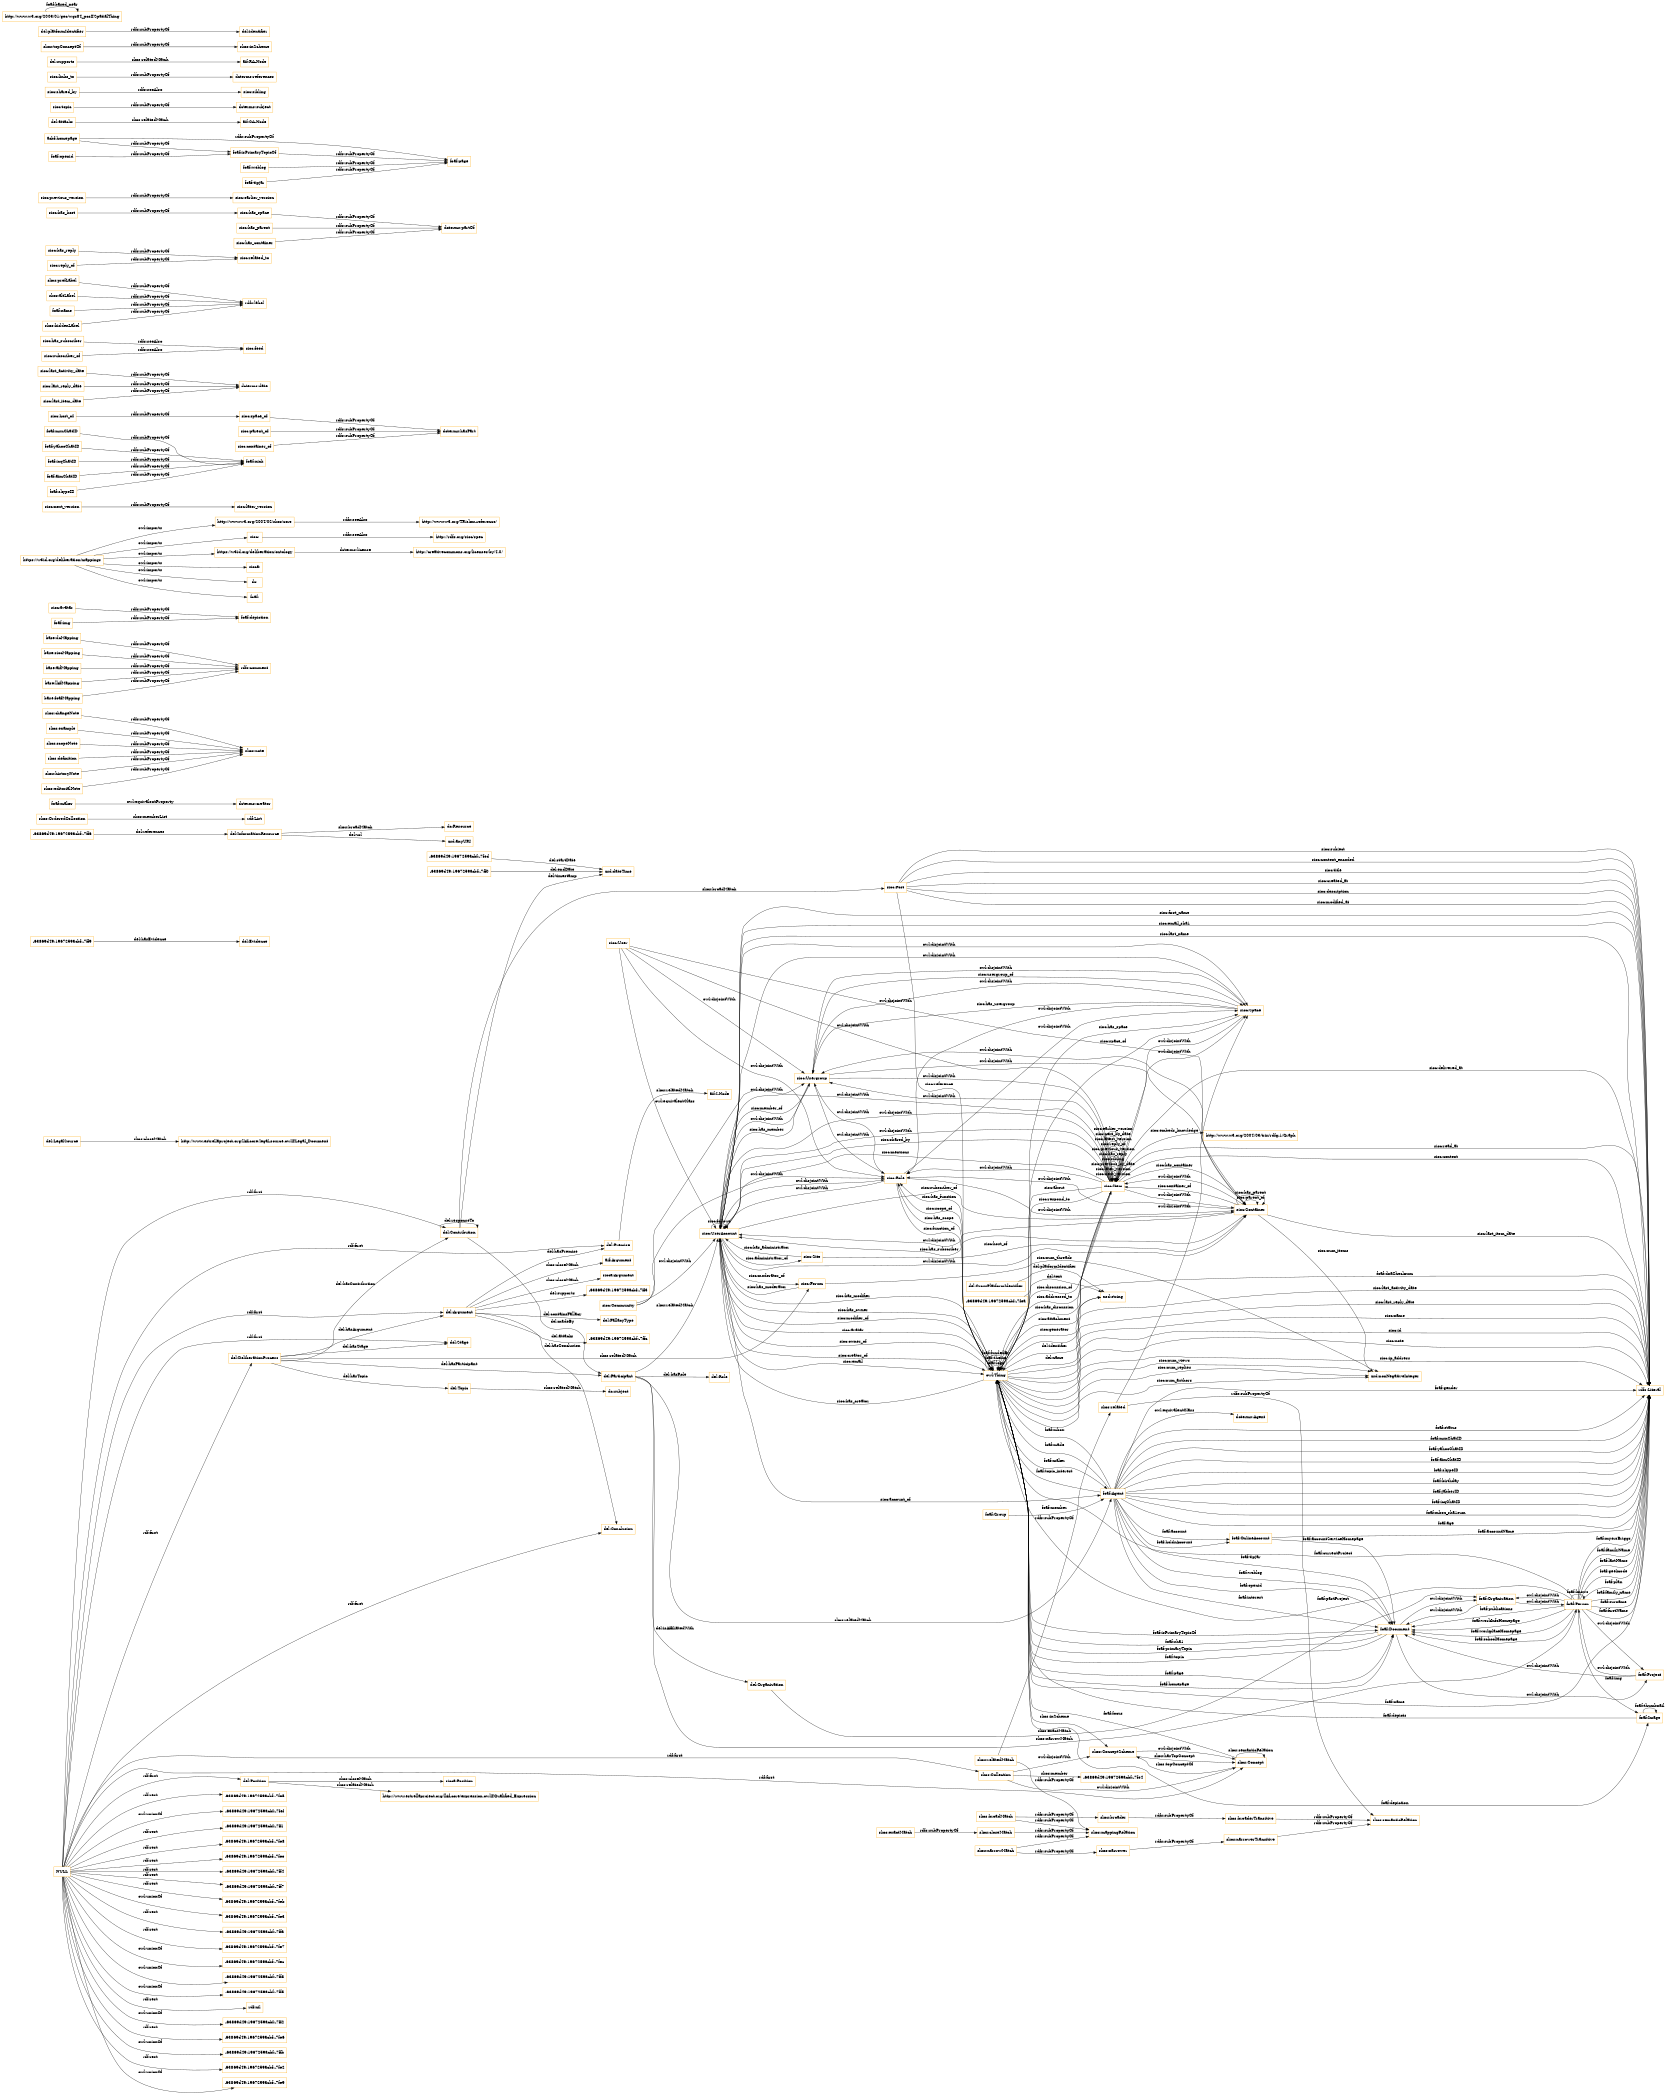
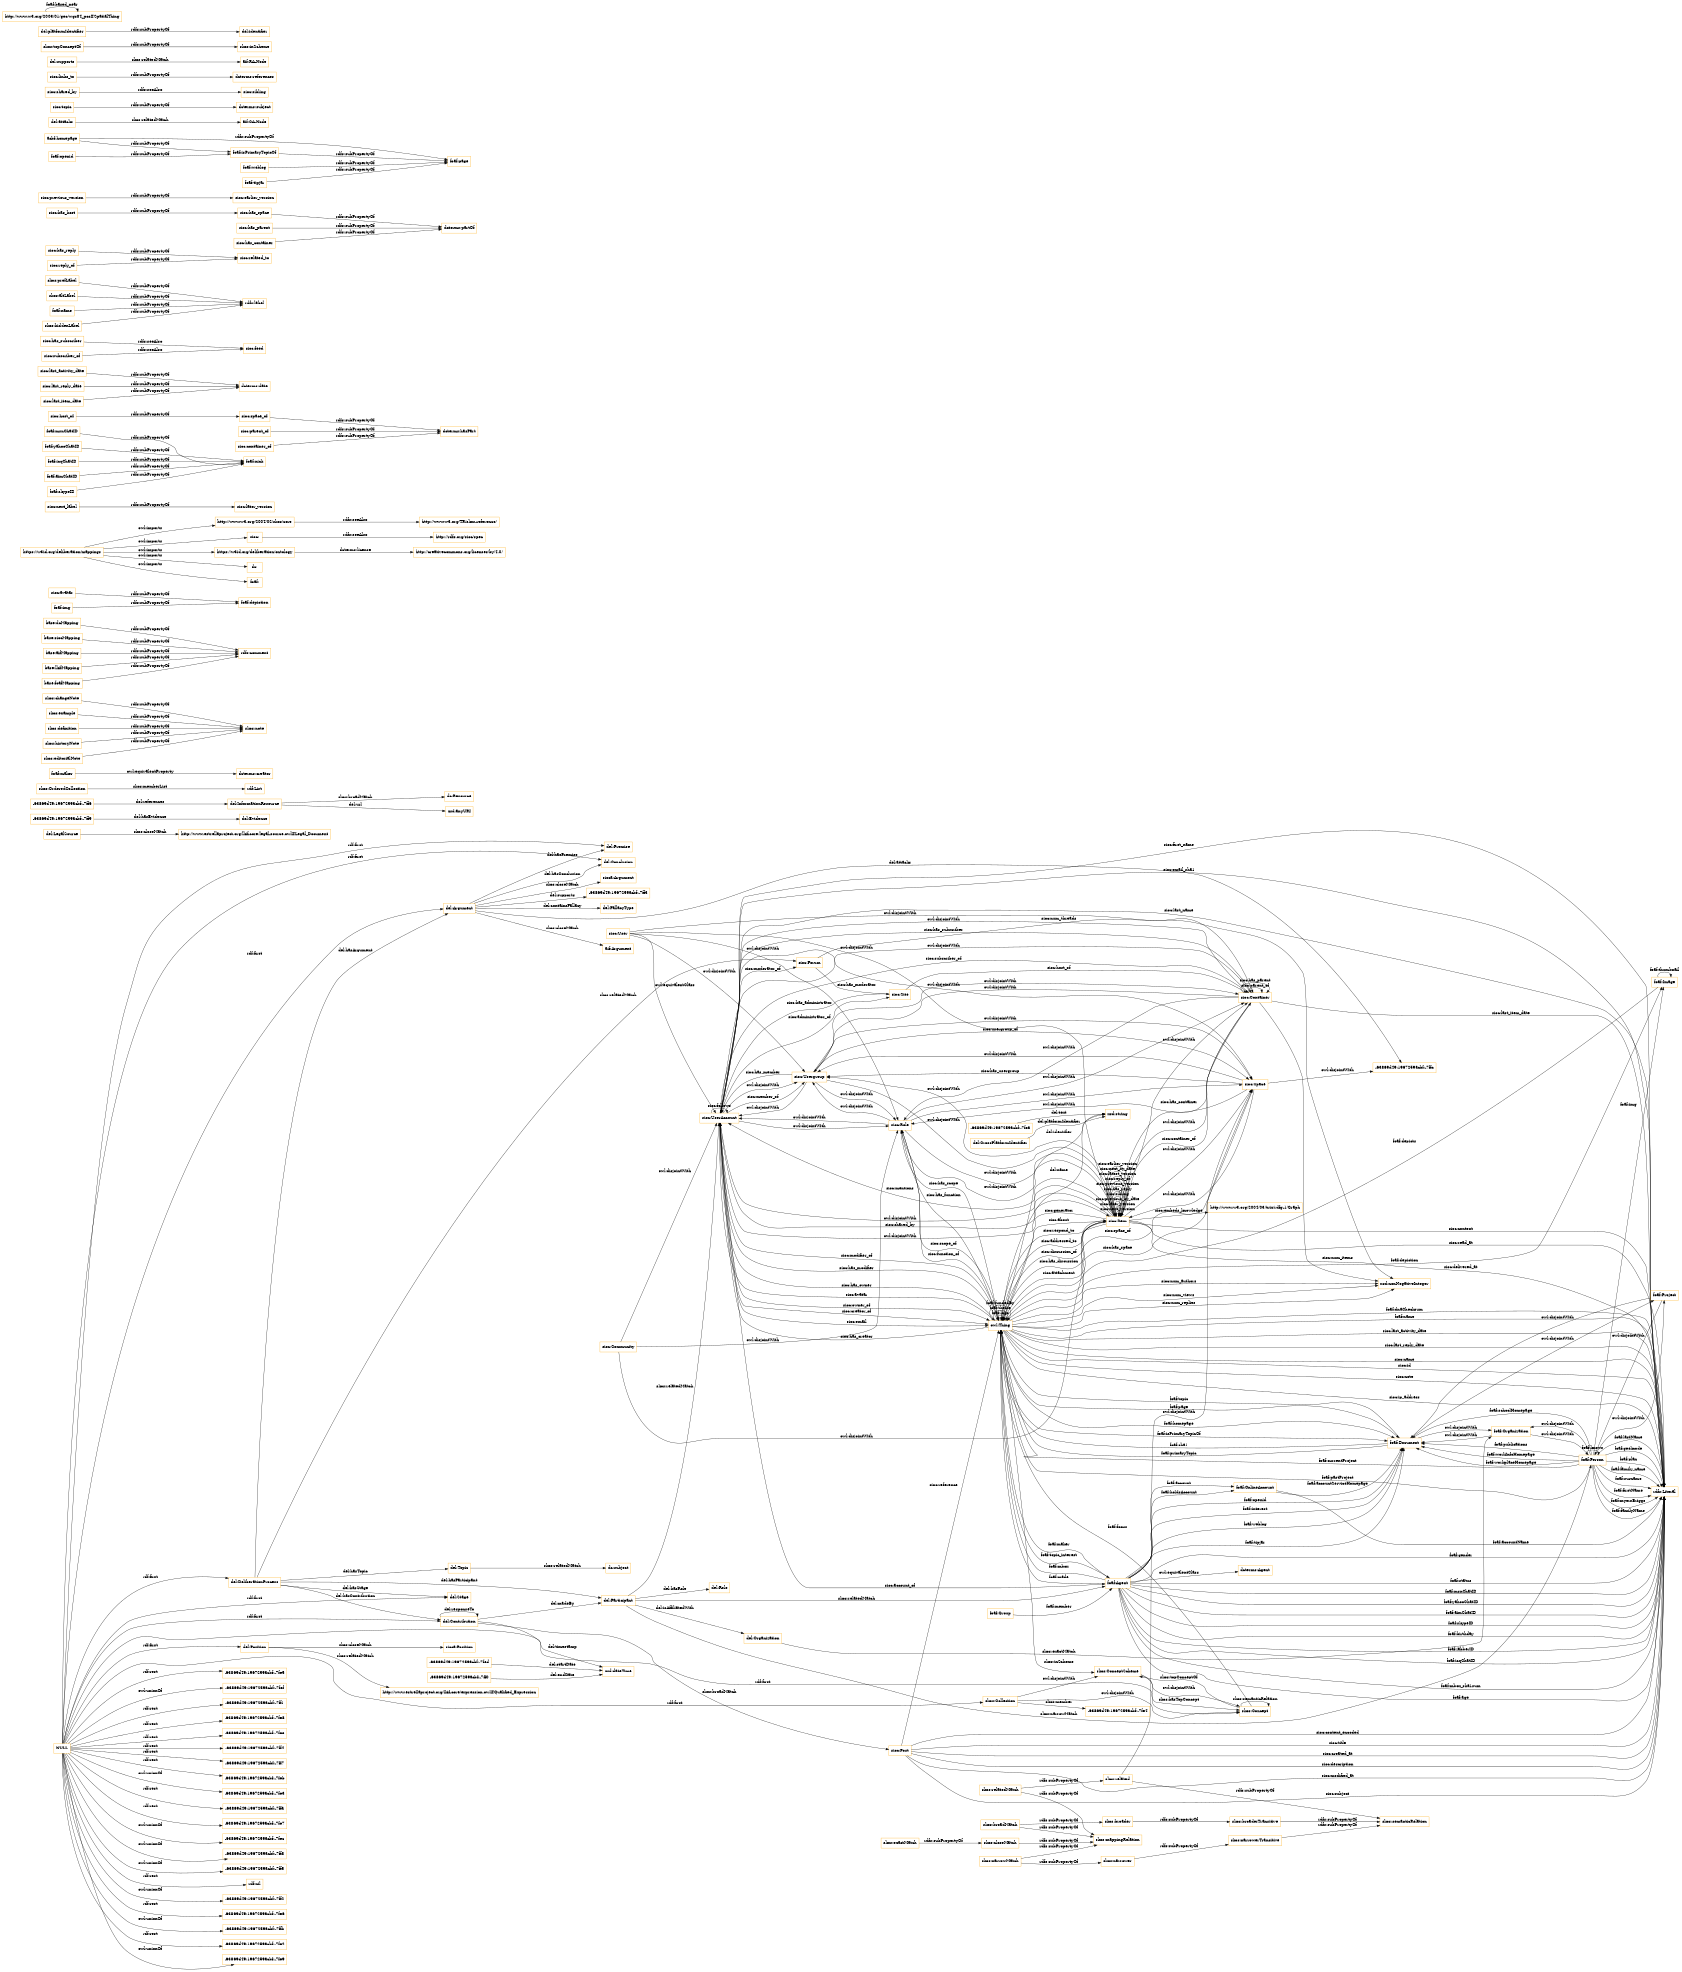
node "sioc:next_version": label "sioc:next_version" -> "sioc:next_label"
node "sioca:": removed
node "skos:scopeNote": removed
edge "sioc:Space" -> "sioc:UserAccount": now "sioc:Space" -> "-63869d49:1967259acbf:-7ffc"
node "aif:I-Node": removed
edge "sioc:Role" -> "sioc:Item": added, label "owl:disjointWith"
edge "sioc:Forum" -> "sioc:UserAccount": now "sioc:Forum" -> "sioc:Site"
